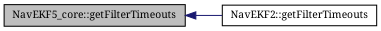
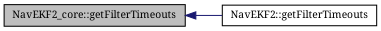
node "NavEKF5_core::getFilterTimeouts": label "NavEKF5_core::getFilterTimeouts" -> "NavEKF2_core::getFilterTimeouts"
